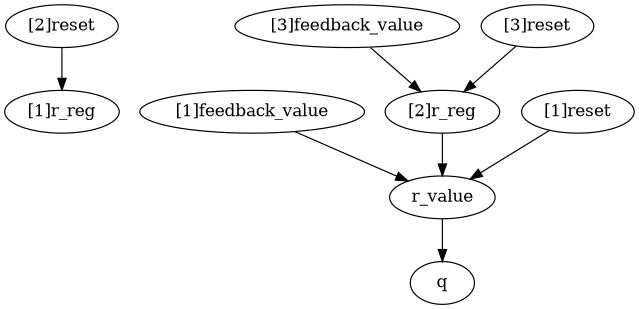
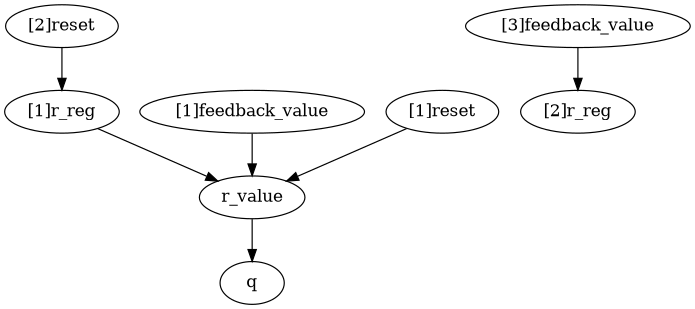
node "[3]reset": removed
edge "[2]r_reg" -> "r_value": now "[1]r_reg" -> "r_value"
